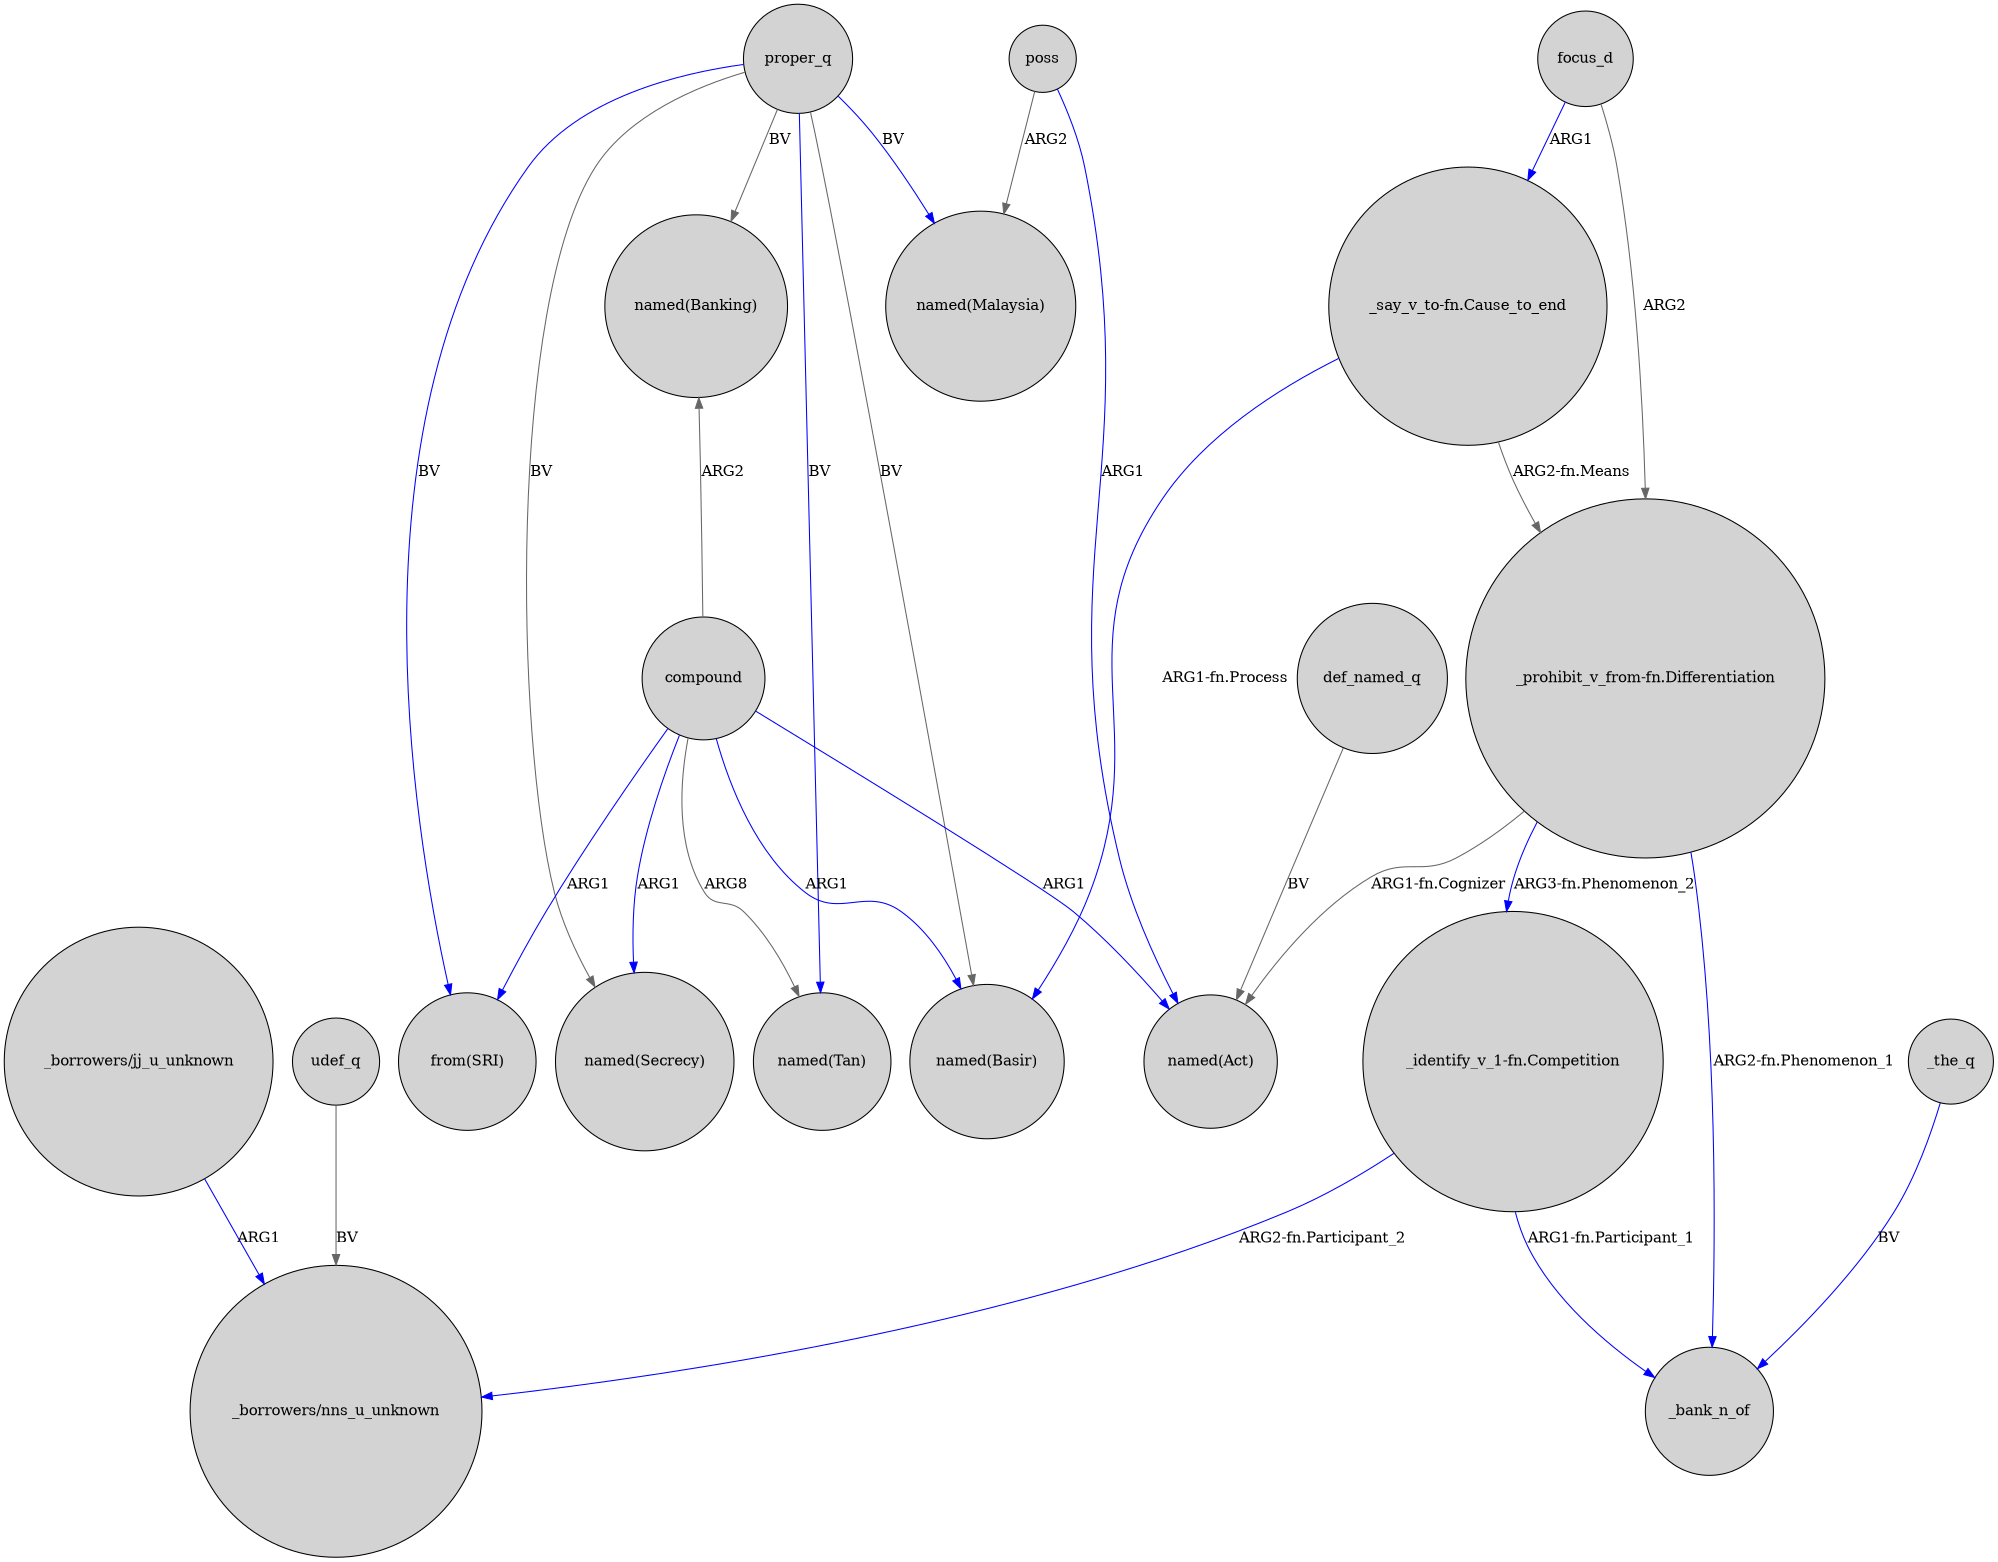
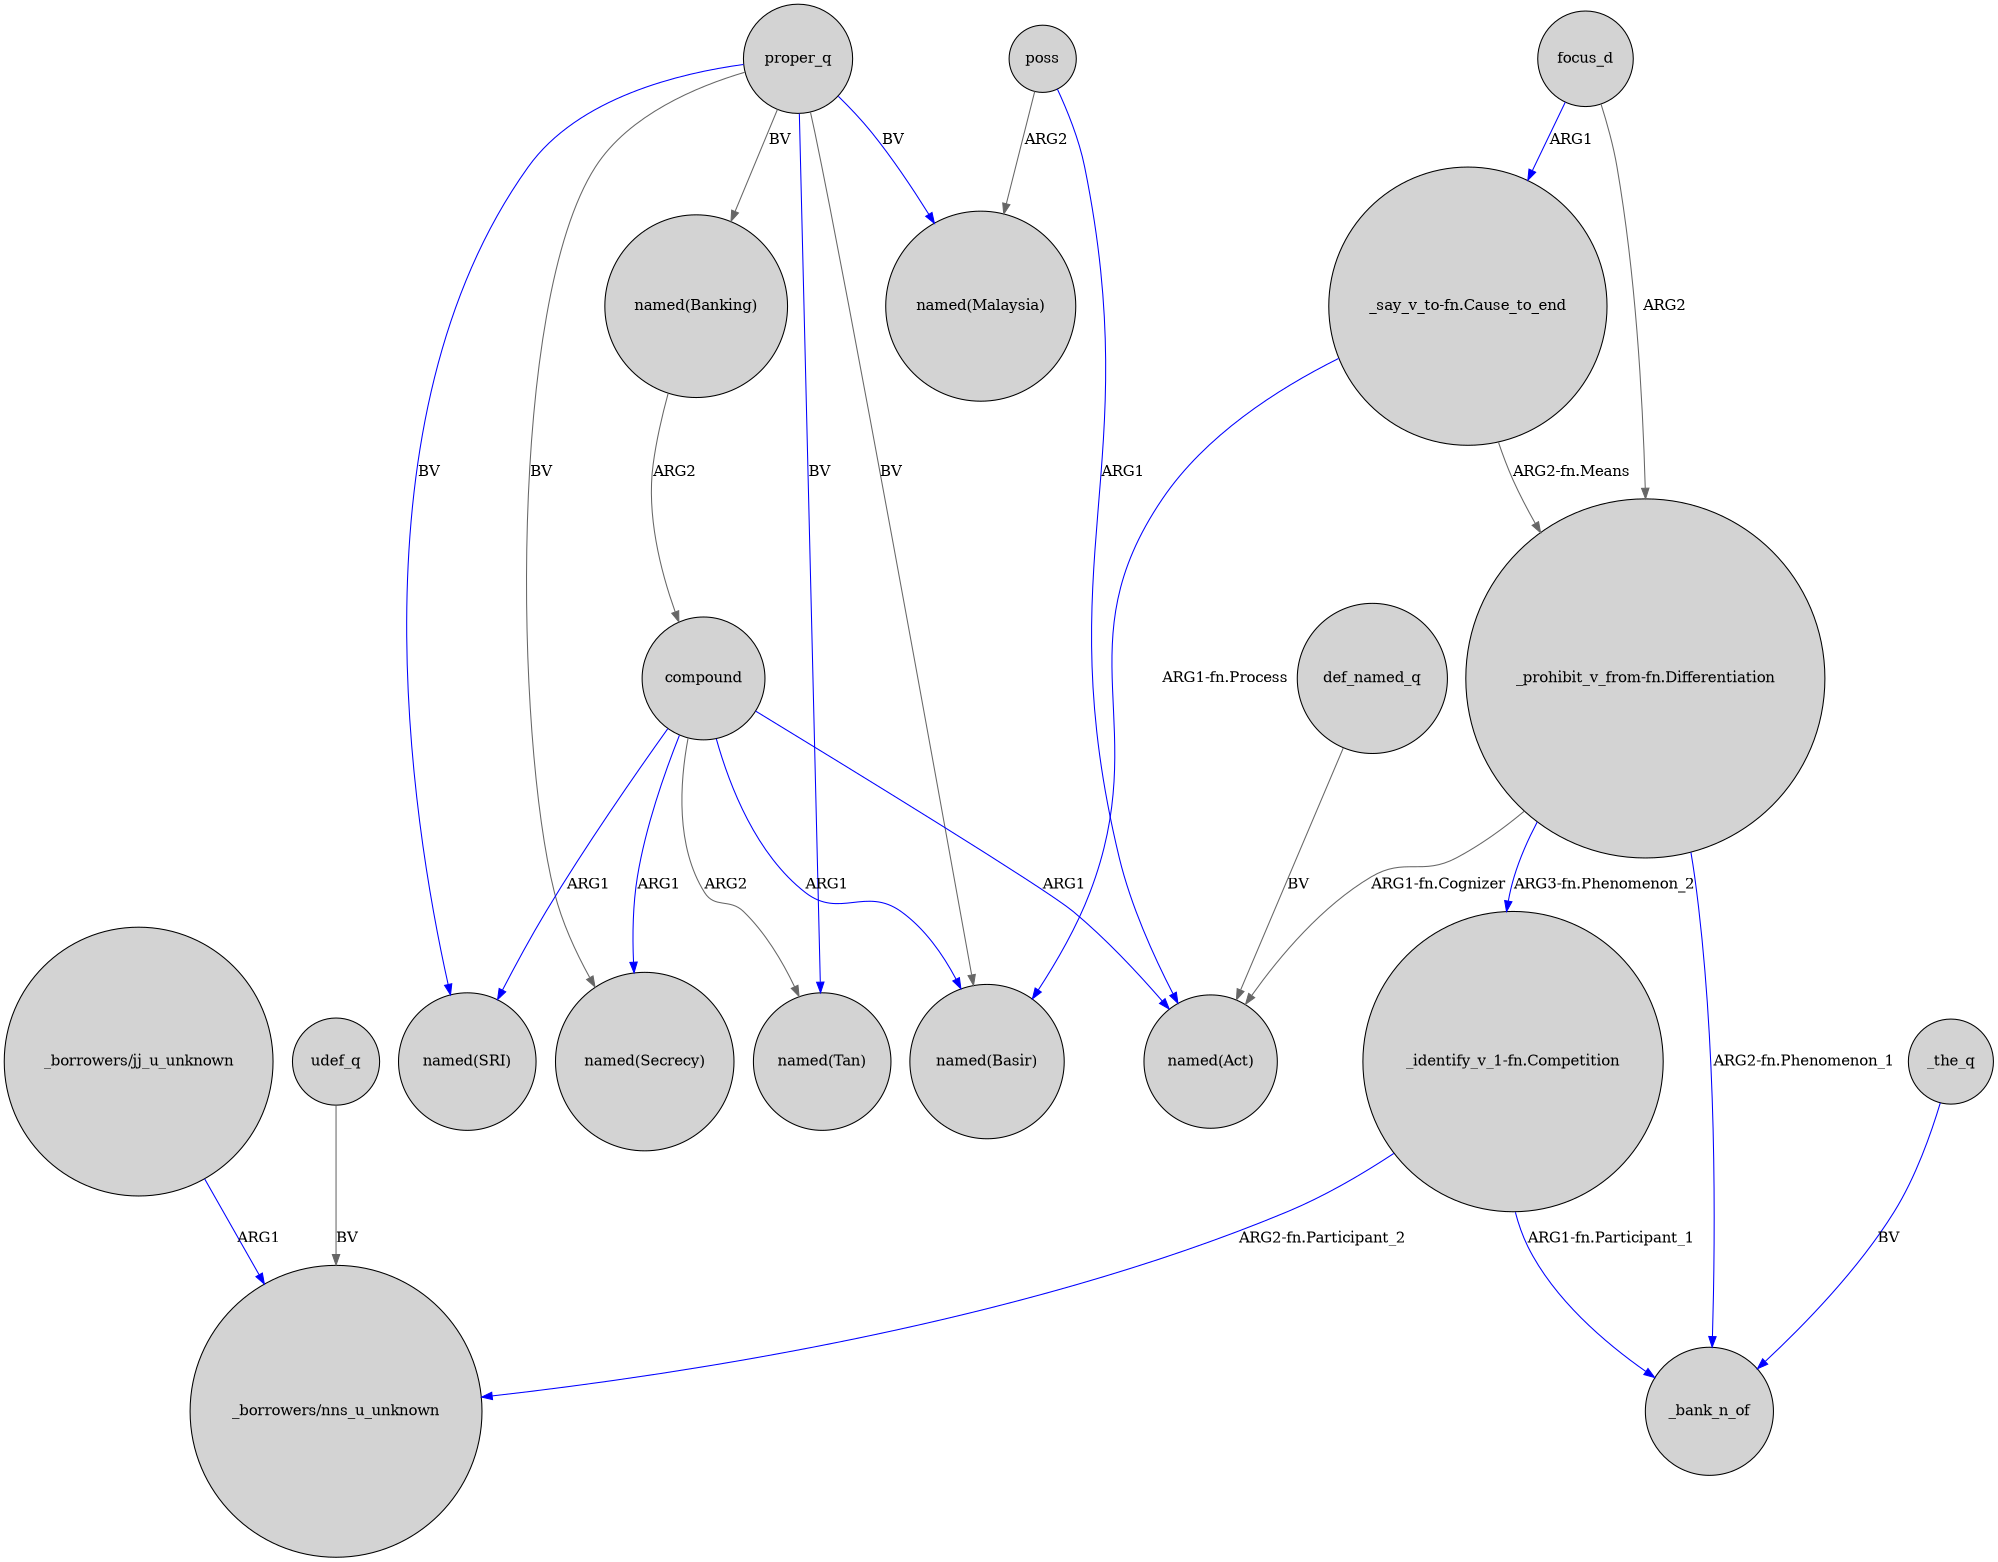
edge "compound" -> "named(Banking)": reversed
edge "compound" -> "named(Tan)": label "ARG8" -> "ARG2"
node "from(SRI)": label "from(SRI)" -> "named(SRI)"
